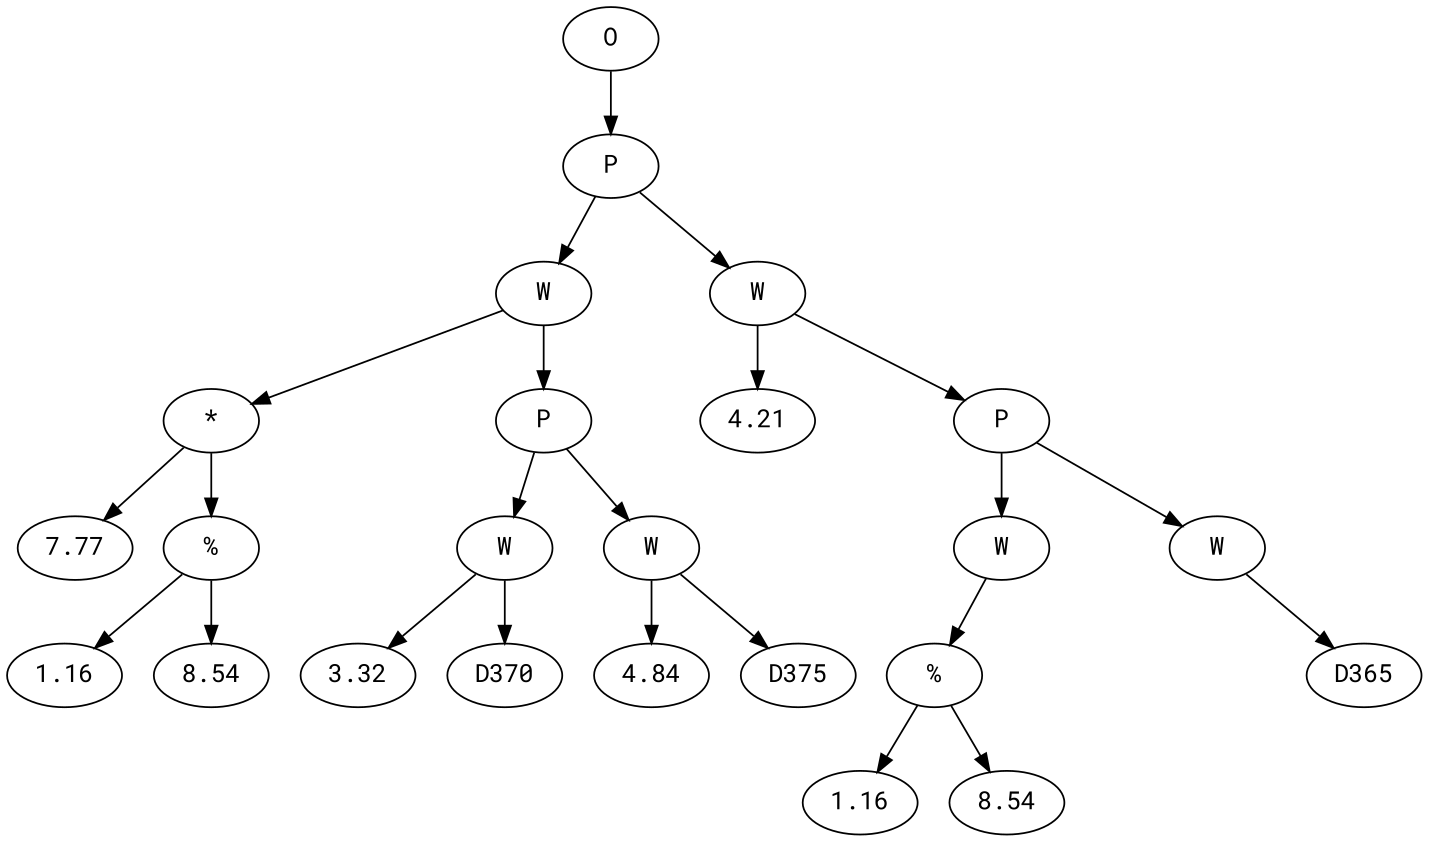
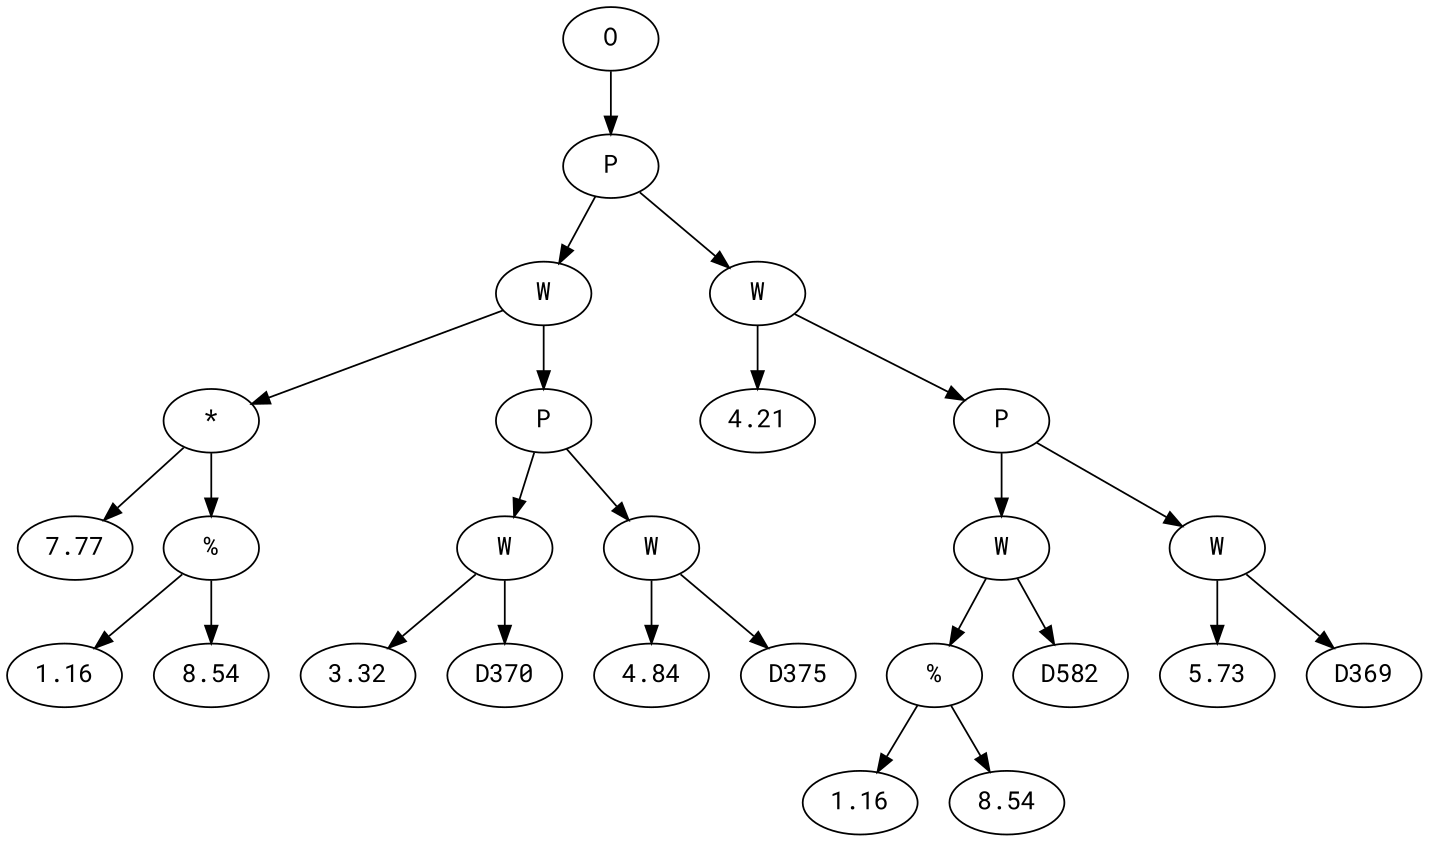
node "D582": added
node "5.73": added
node "D365": label "D365" -> "D369"
